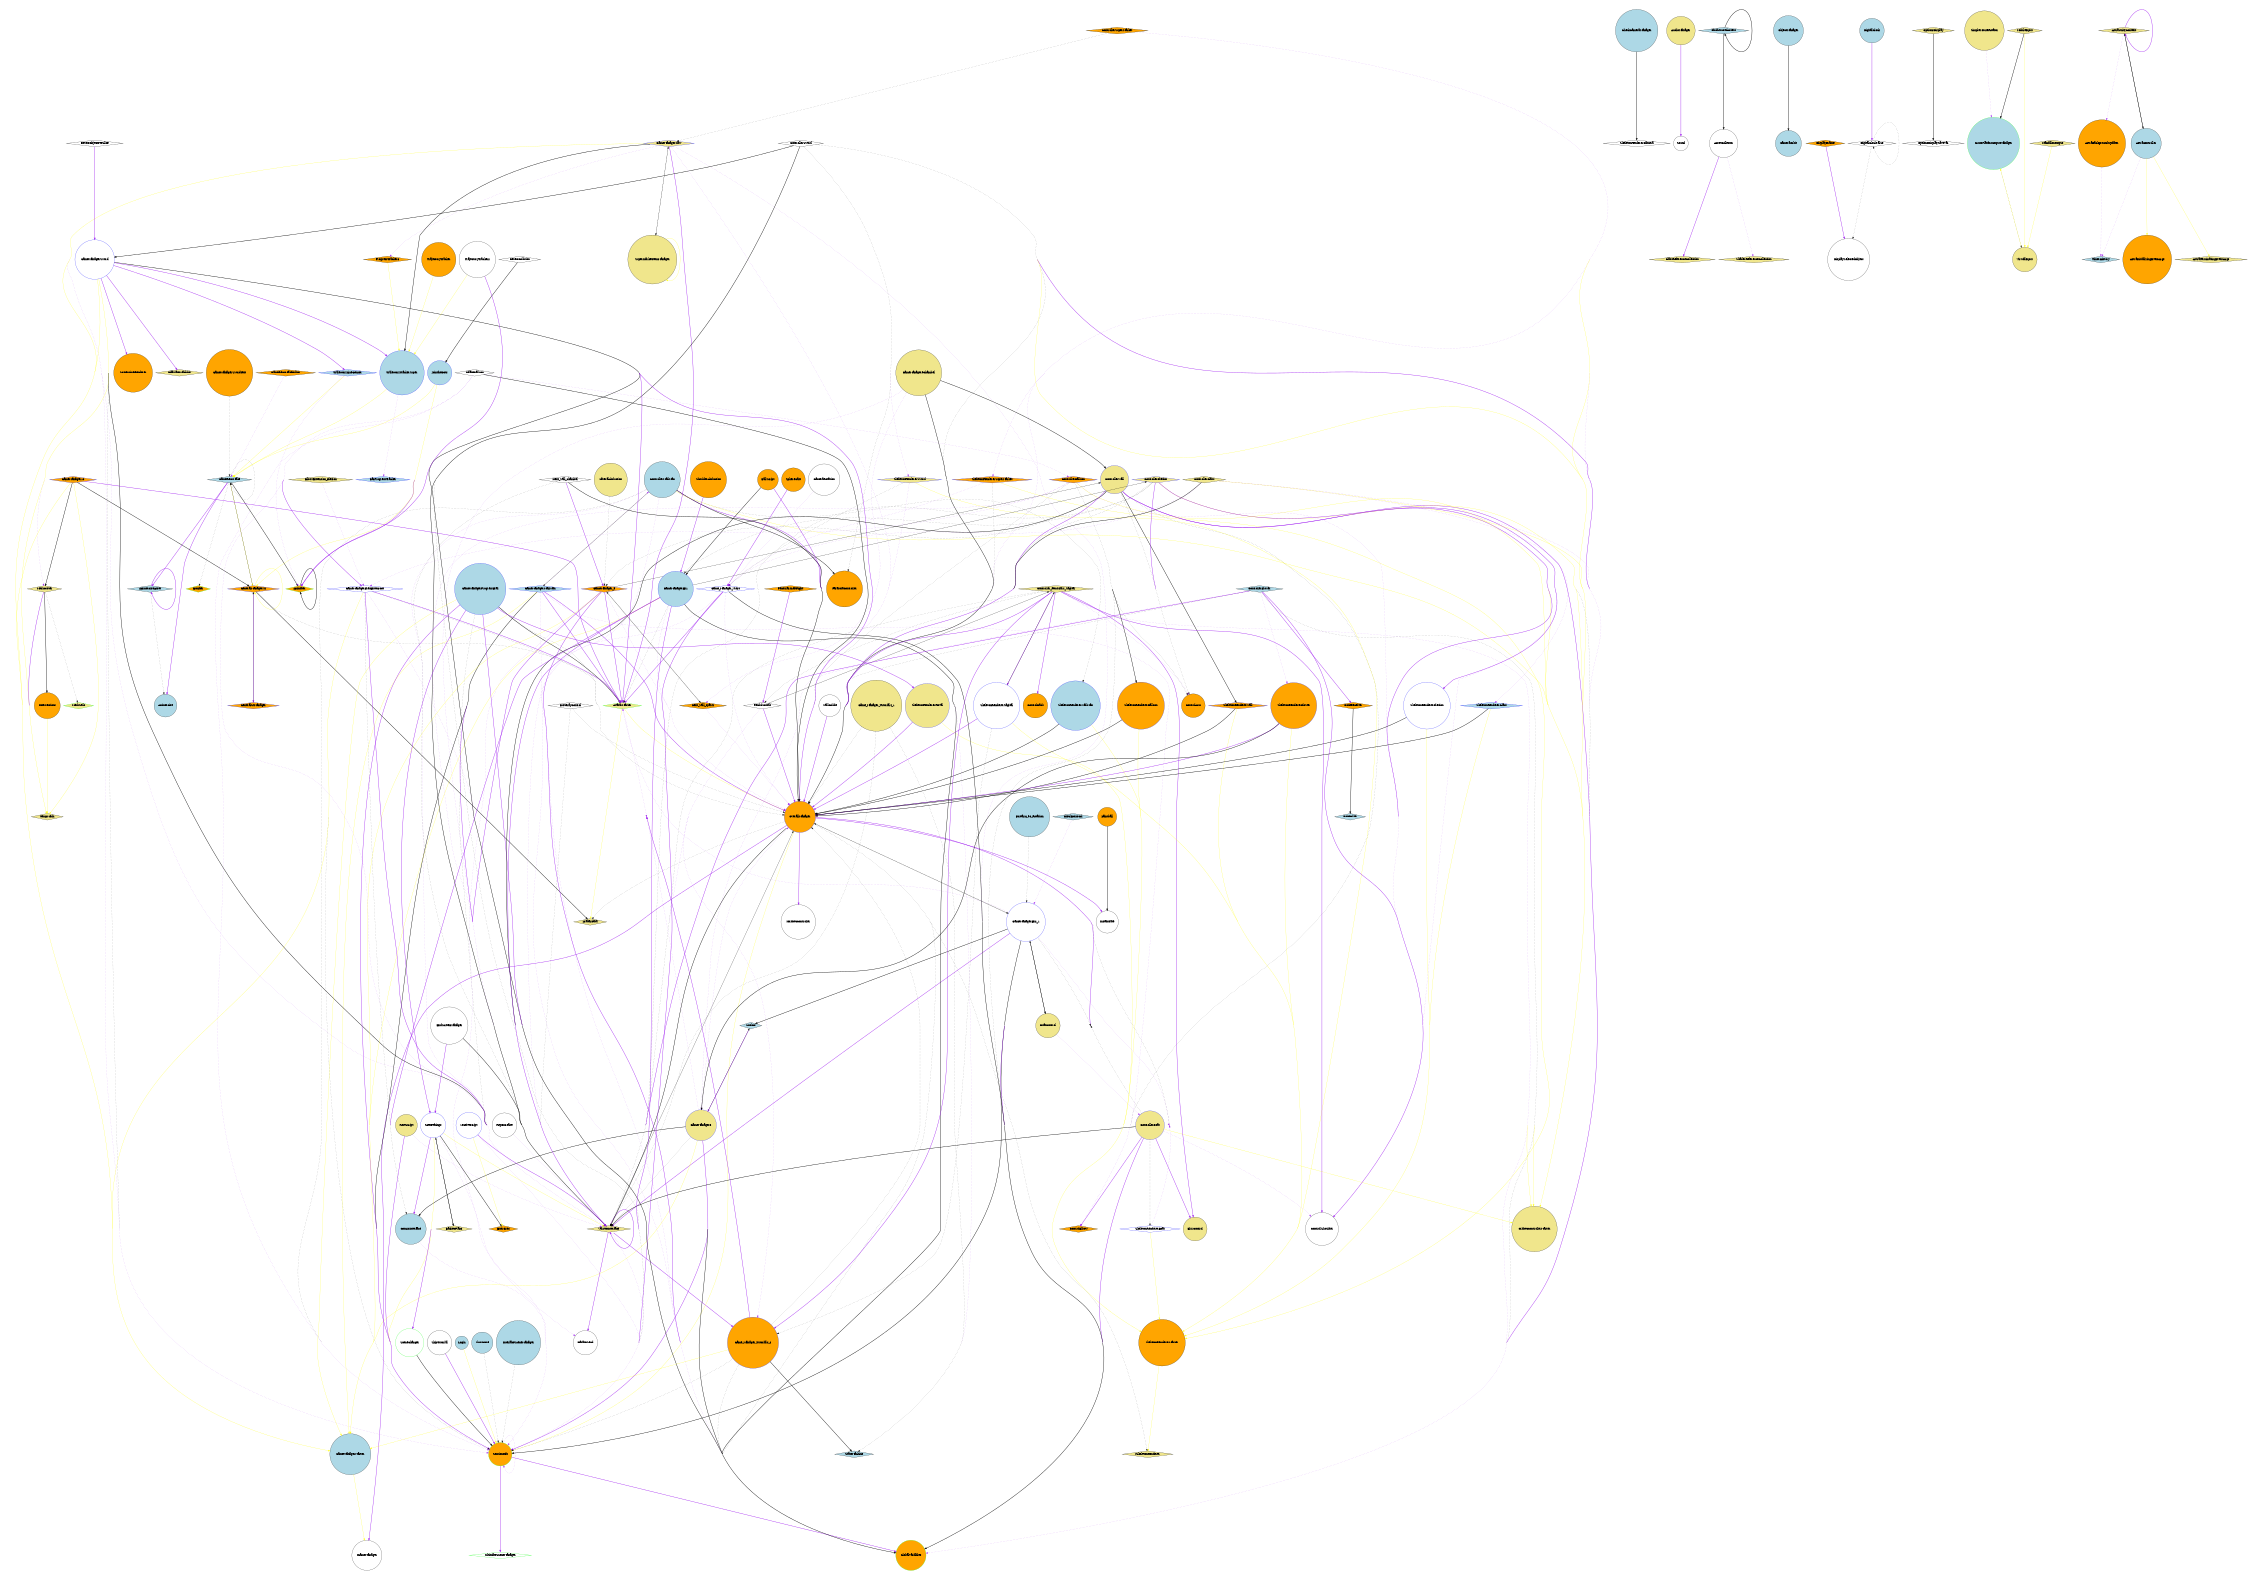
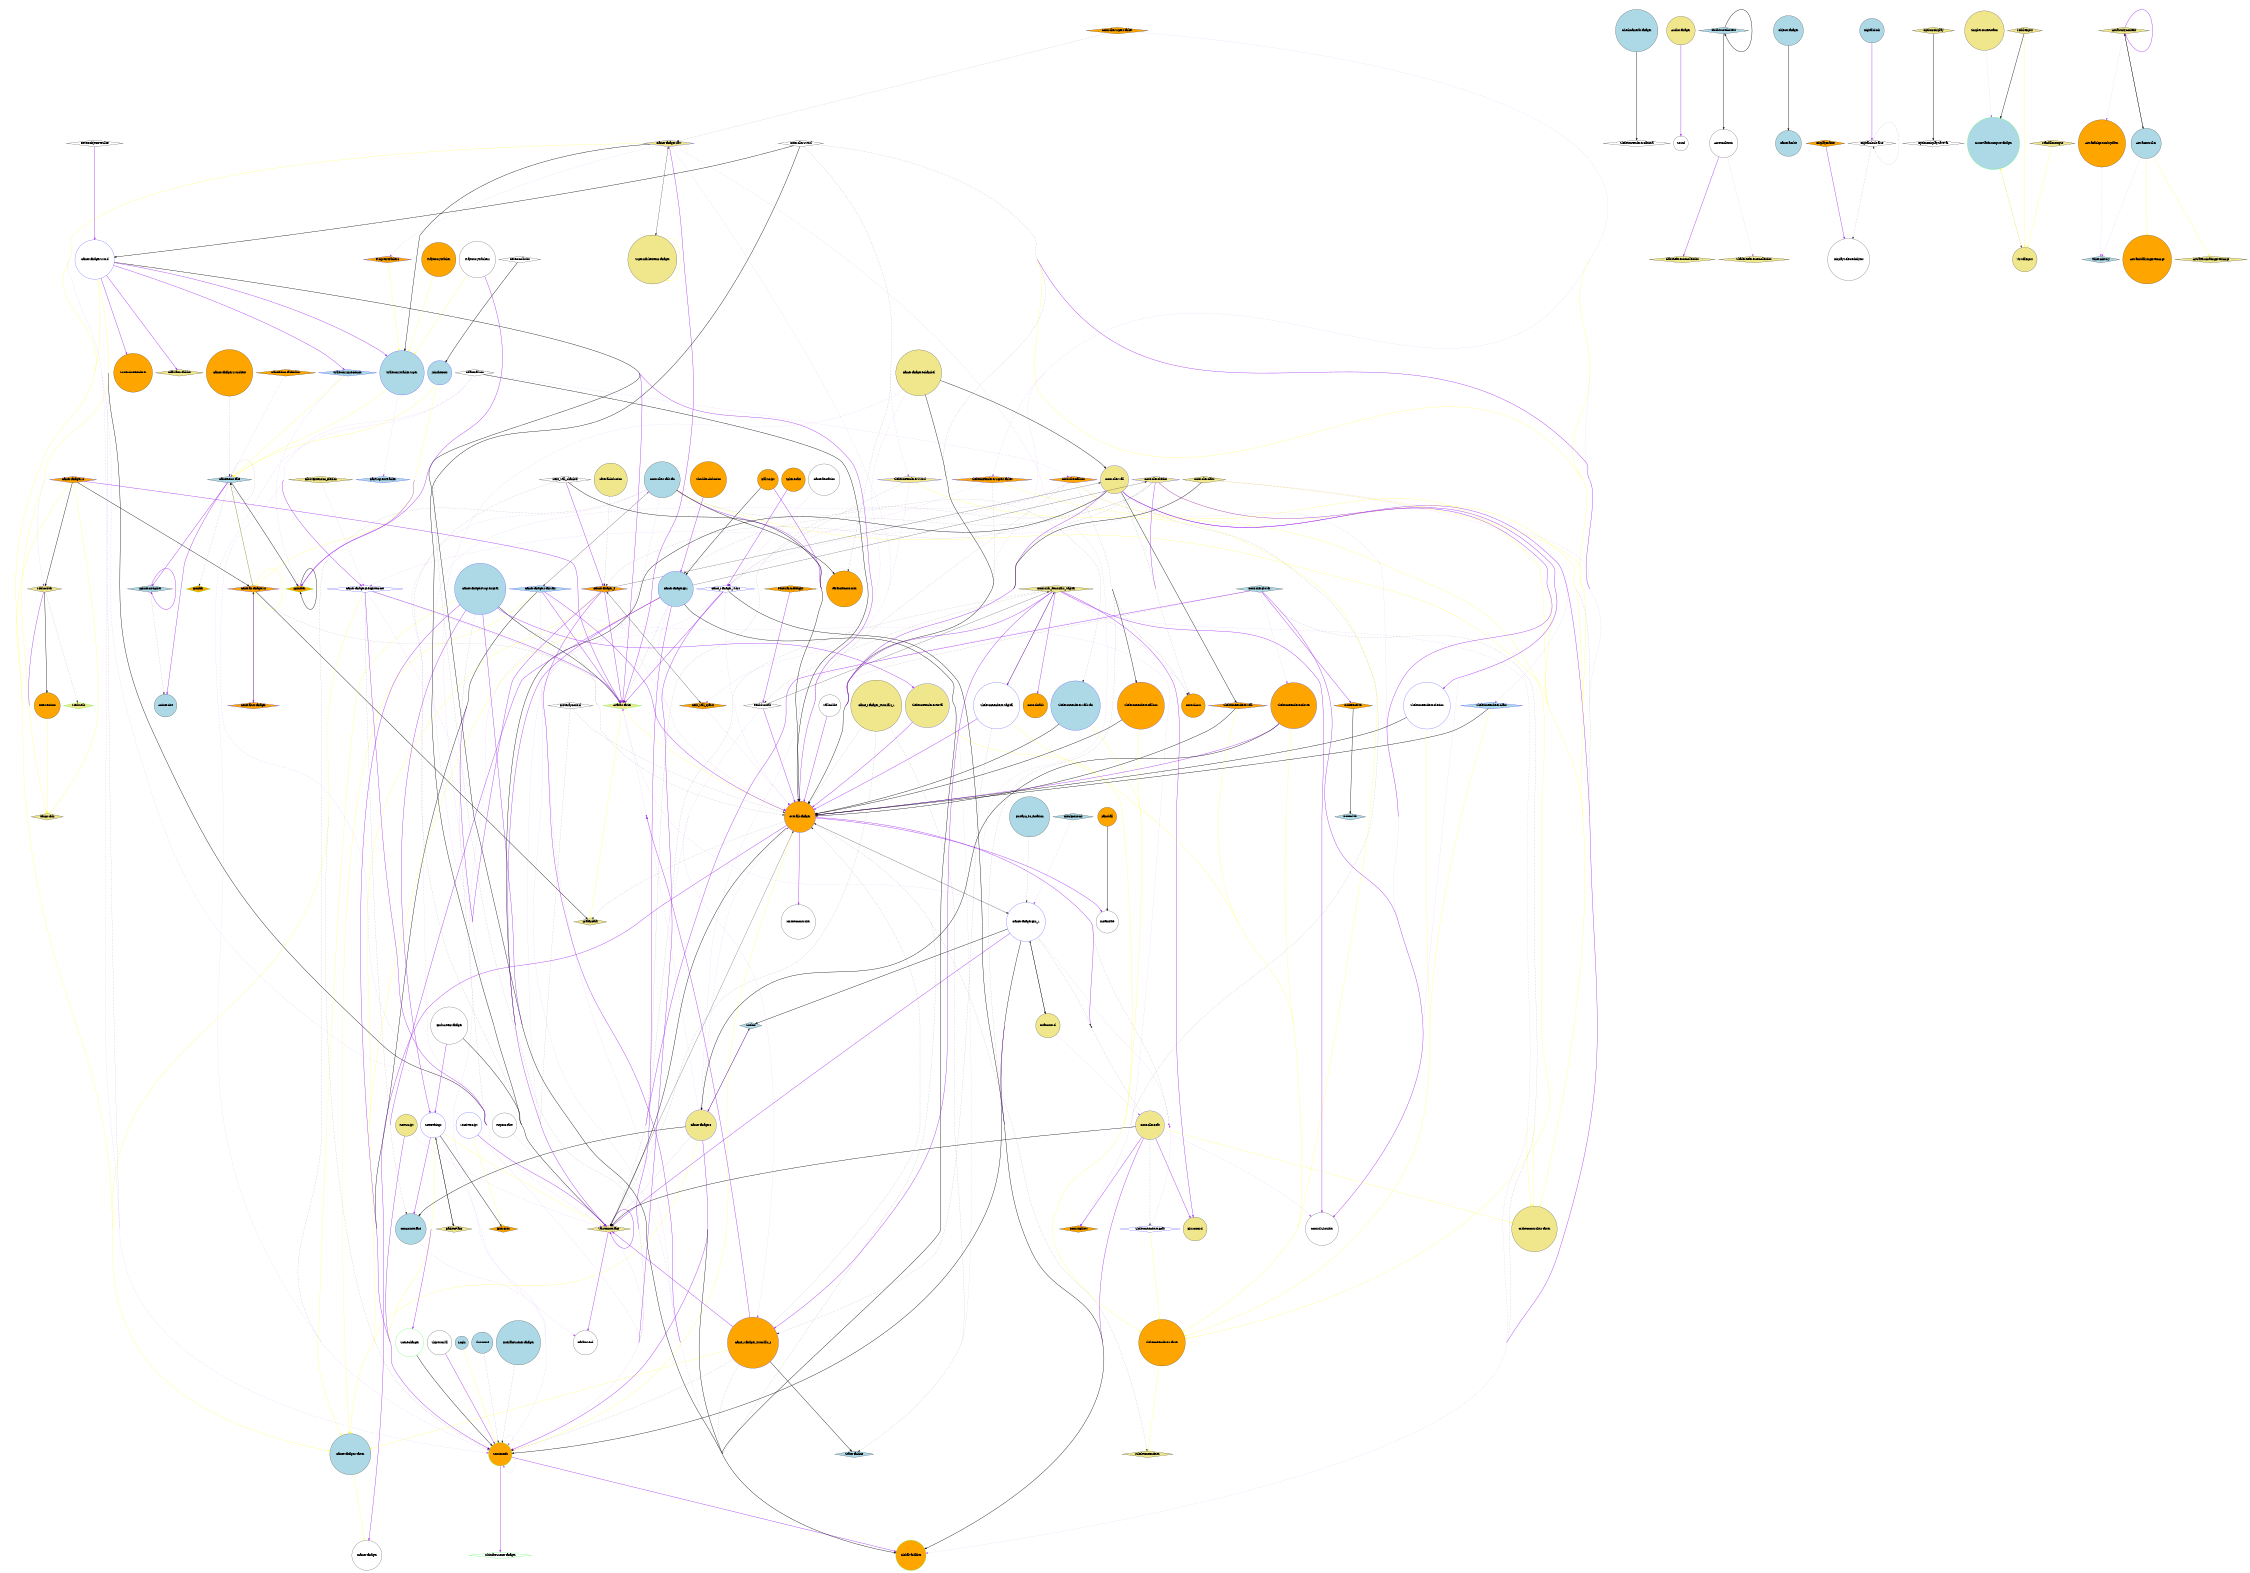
node "ProgressTracker3": color black -> blue
edge "VarsToInterface" -> "Game_Manager_Tutorial4_2": reversed
